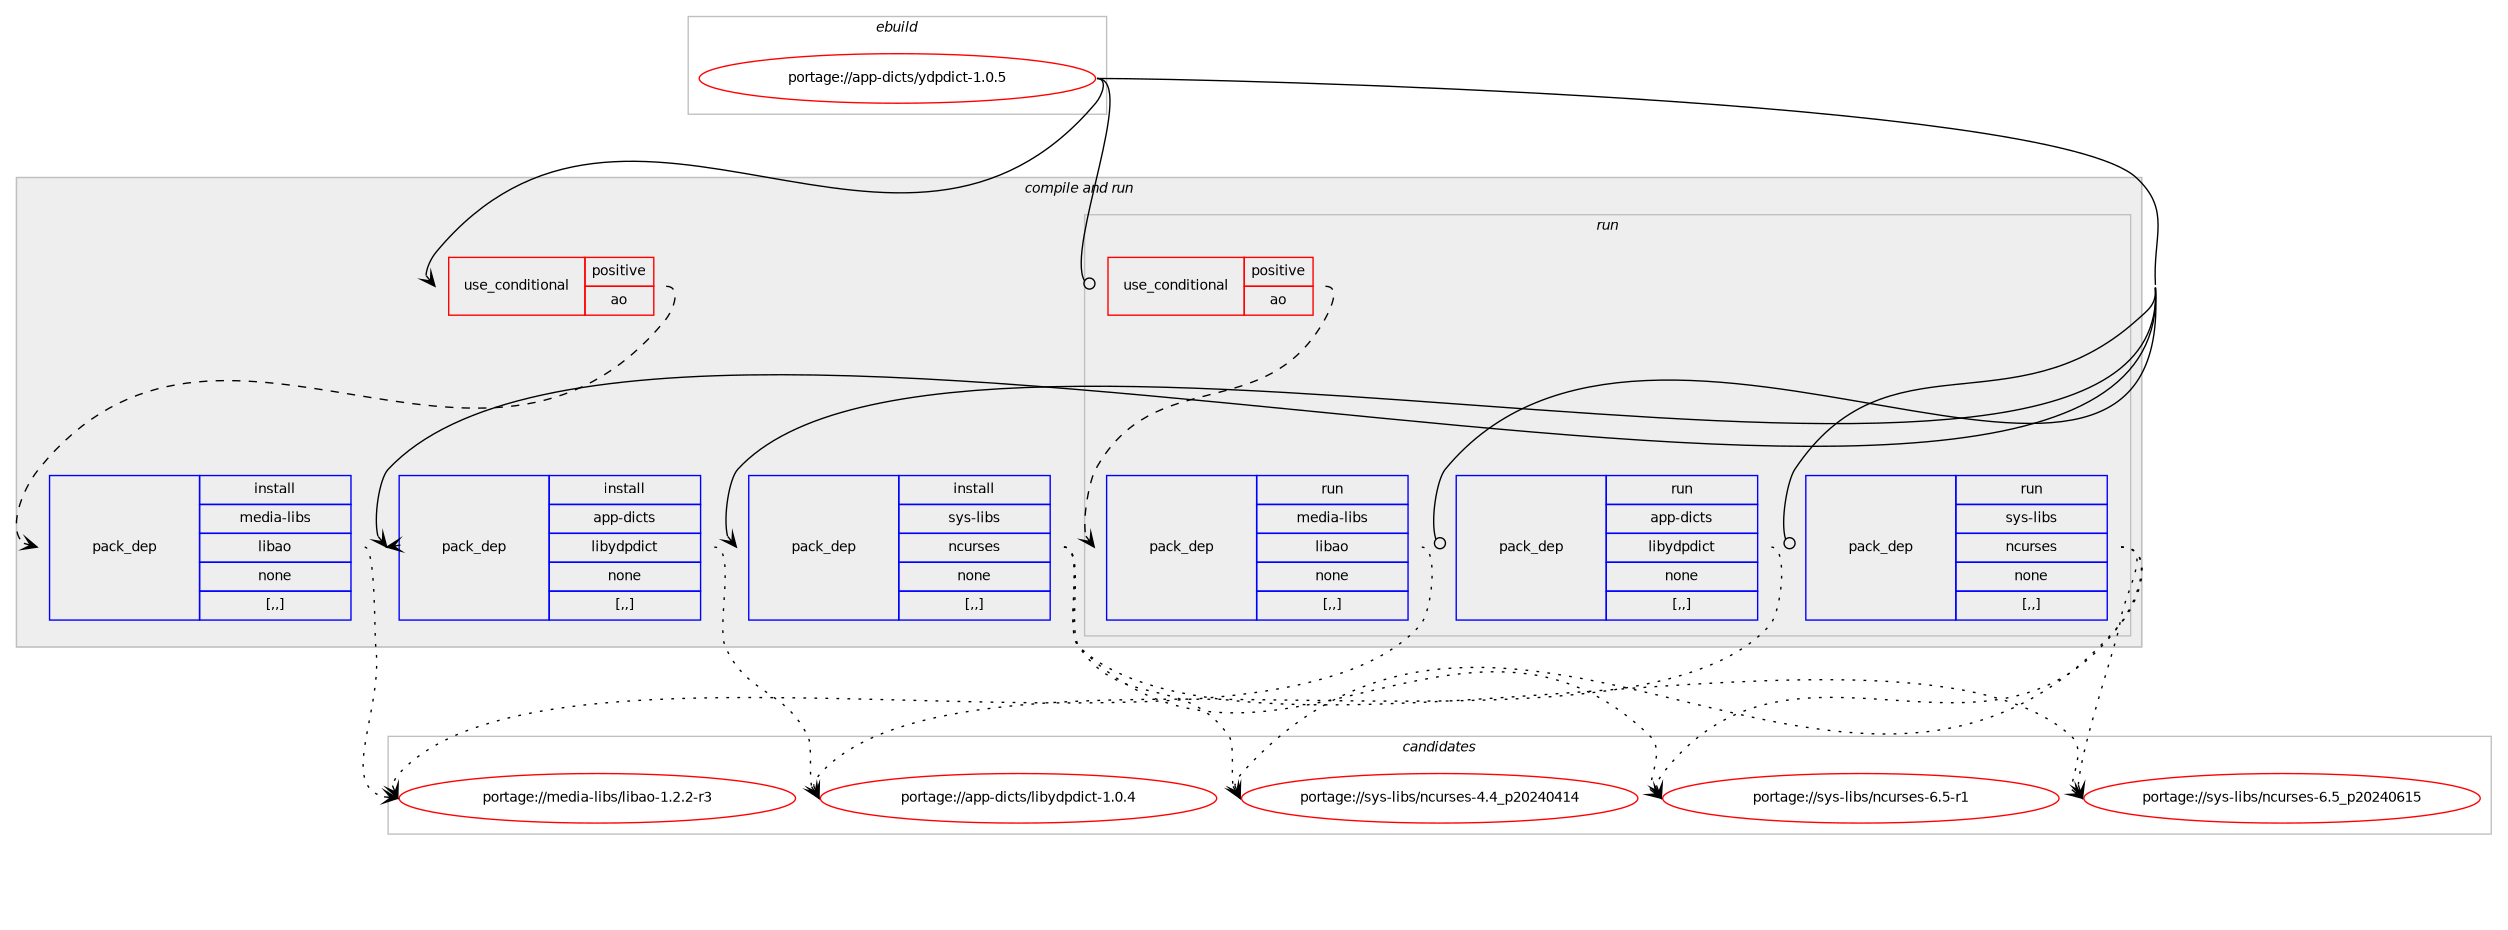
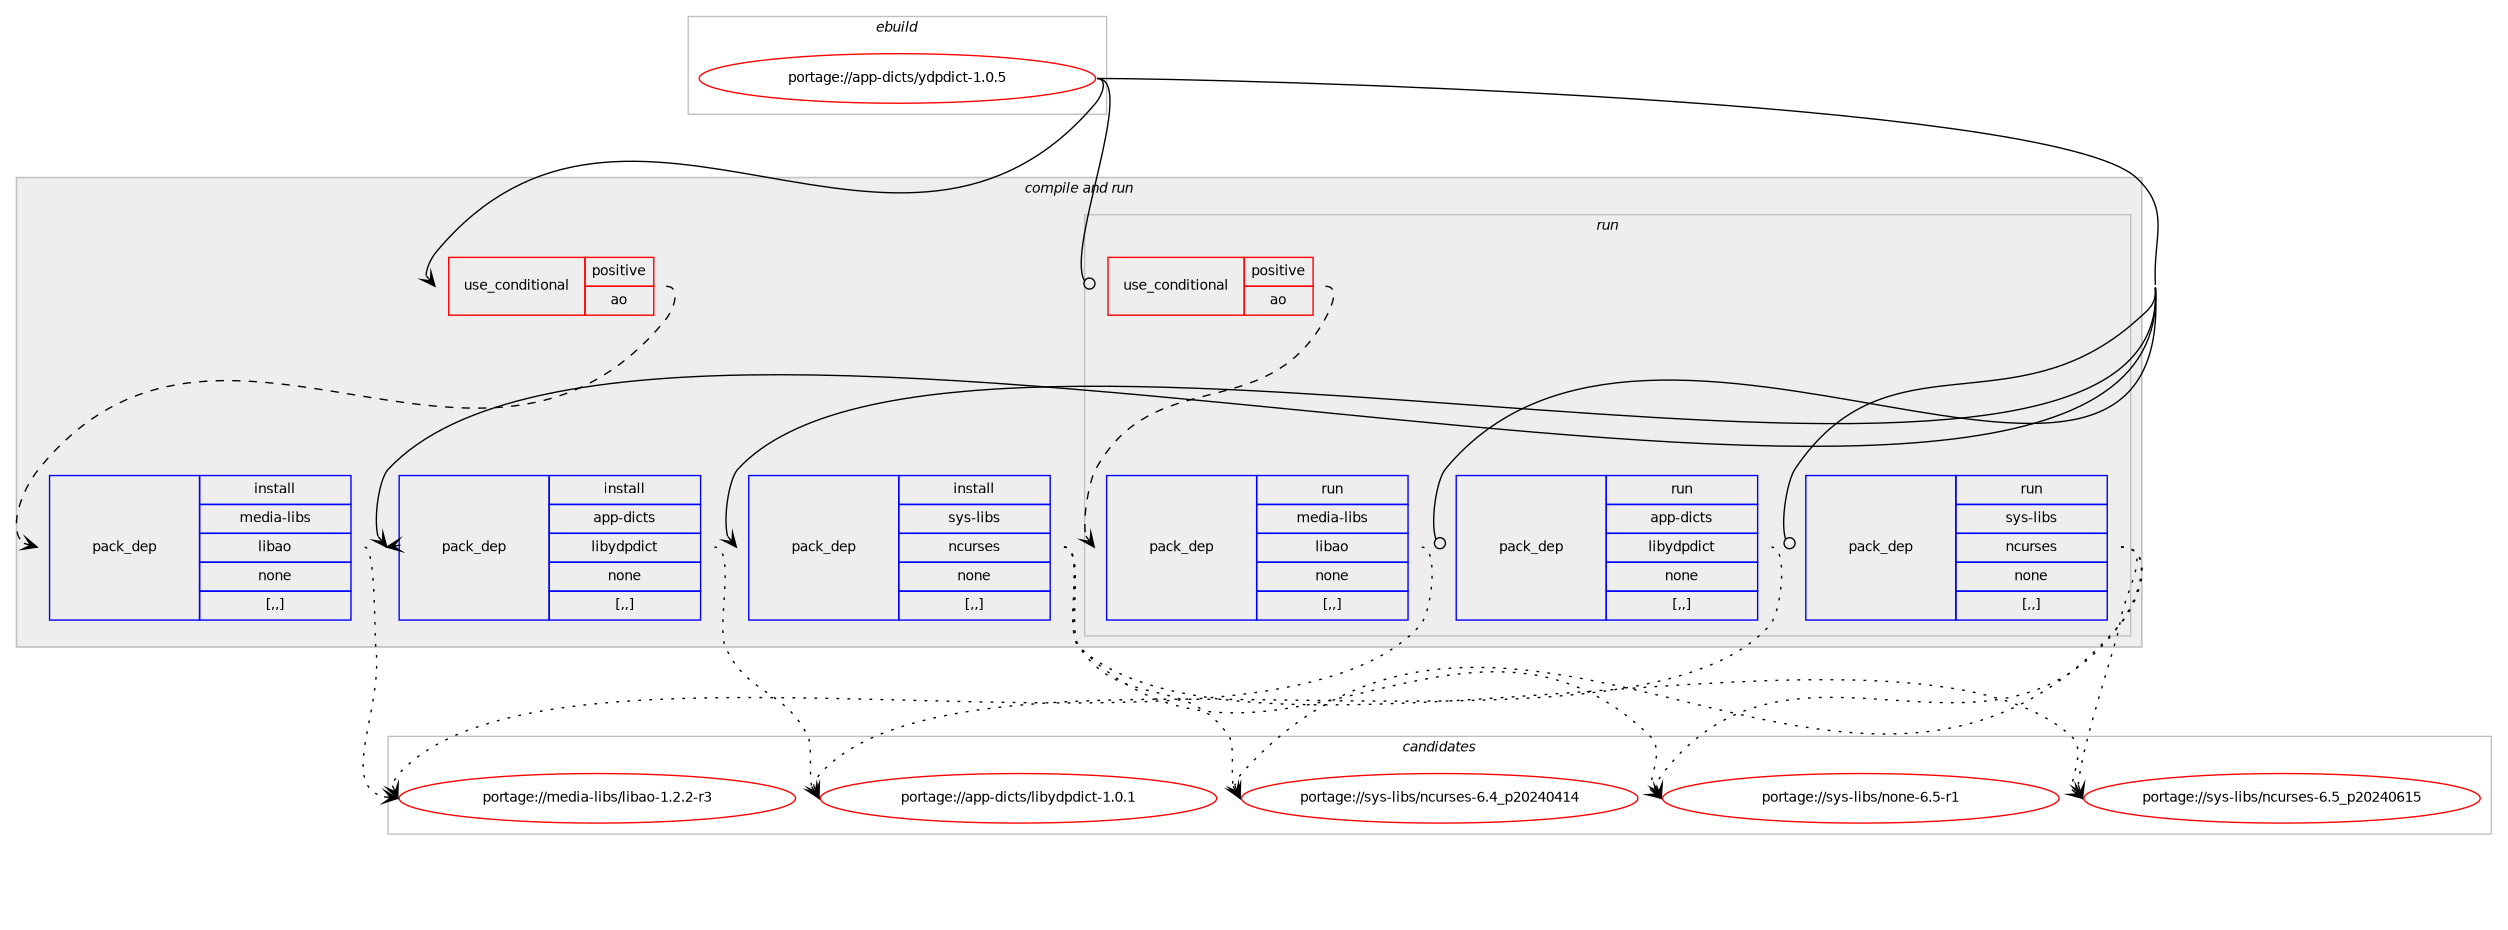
node "portage://app-dicts/libydpdict-1.0.4": label "portage://app-dicts/libydpdict-1.0.4" -> "portage://app-dicts/libydpdict-1.0.1"
node "portage://sys-libs/ncurses-4.4_p20240414": label "portage://sys-libs/ncurses-4.4_p20240414" -> "portage://sys-libs/ncurses-6.4_p20240414"
node "portage://sys-libs/ncurses-6.5-r1": label "portage://sys-libs/ncurses-6.5-r1" -> "portage://sys-libs/none-6.5-r1"
